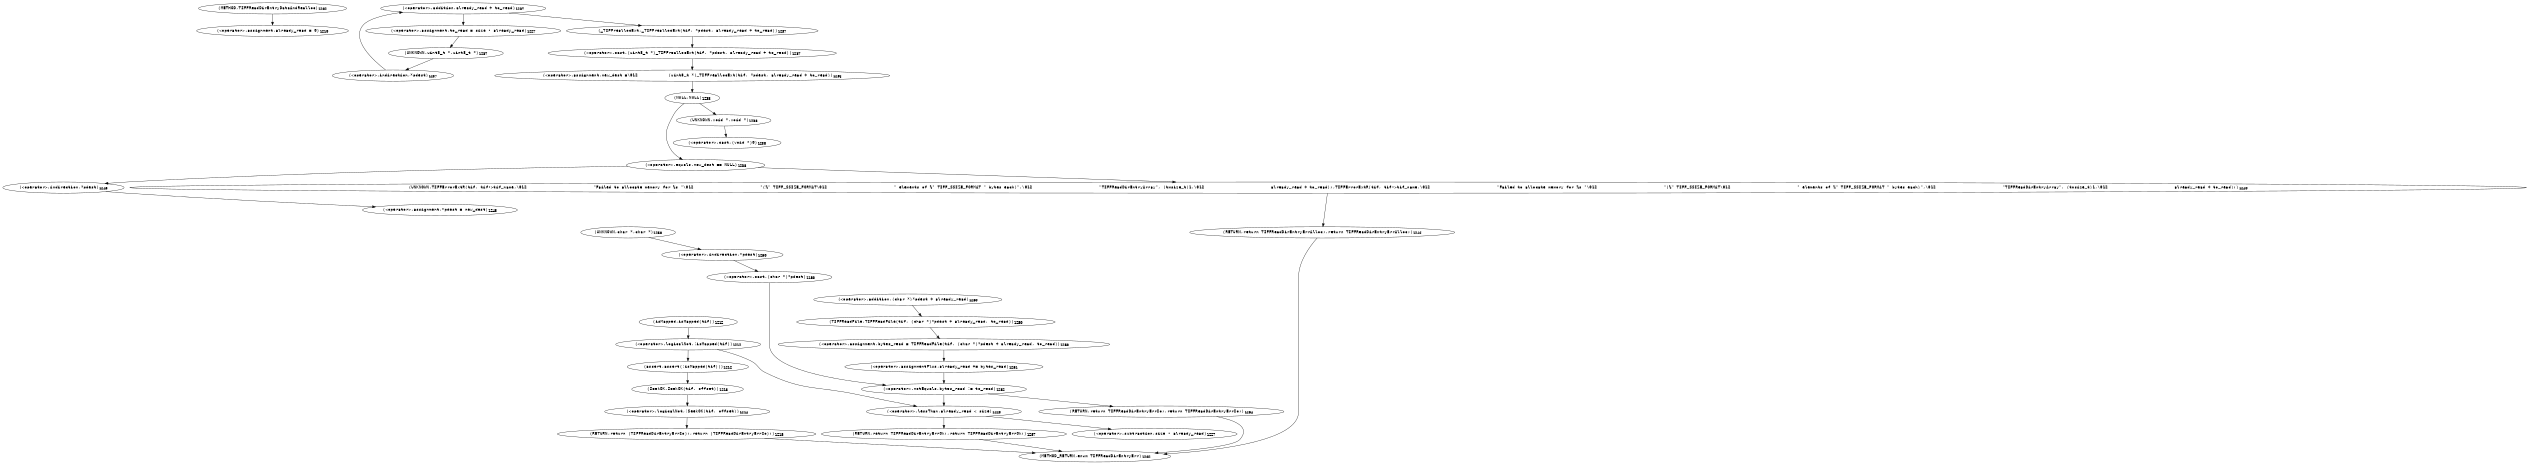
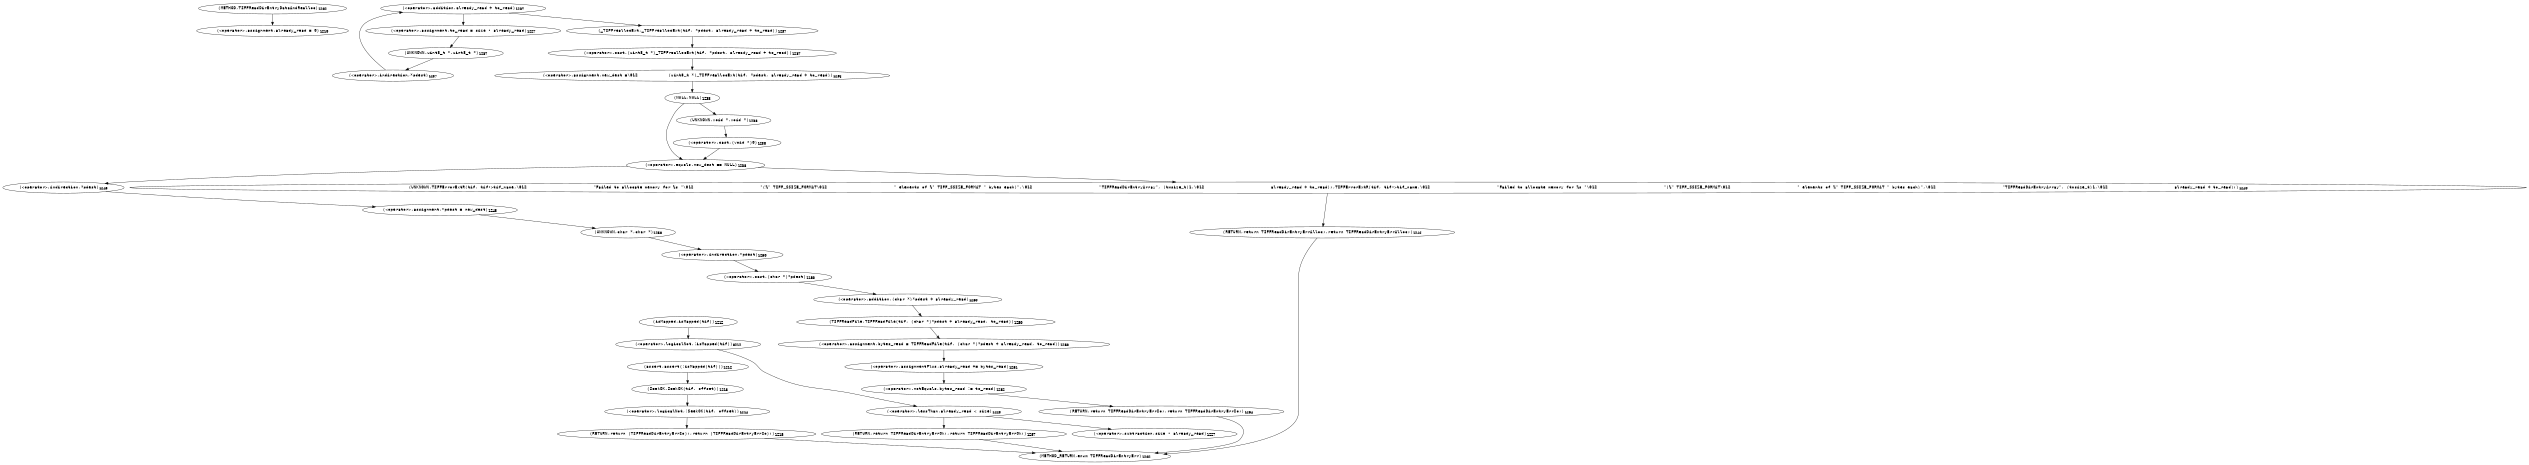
edge "(<operator>.cast,(void *)0)" -> "(<operator>.equals,new_dest == NULL)": added
edge "(<operator>.assignment,*pdest = new_dest)" -> "(UNKNOWN,char *,char *)": added
node "(<operator>.logicalNot,!isMapped(tif))": text "1212" -> "8212"
edge "(<operator>.logicalNot,!isMapped(tif))" -> "(assert,assert(!isMapped(tif)))": removed
edge "(<operator>.cast,(char *)*pdest)" -> "(<operator>.notEquals,bytes_read != to_read)": now "(<operator>.cast,(char *)*pdest)" -> "(<operator>.addition,(char *)*pdest + already_read)"
edge "(<operator>.notEquals,bytes_read != to_read)" -> "(<operator>.lessThan,already_read < size)": removed
